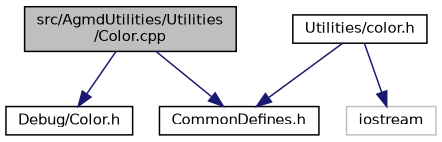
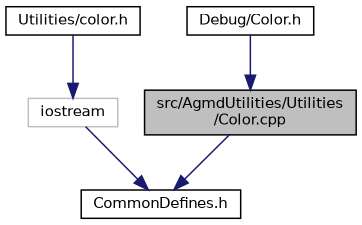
edge "Utilities/color.h" -> "CommonDefines.h": now "iostream" -> "CommonDefines.h"
edge "src/AgmdUtilities/Utilities /Color.cpp" -> "Debug/Color.h": reversed
